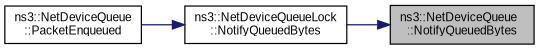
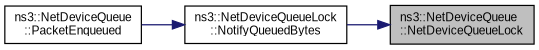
node "ns3::NetDeviceQueue ::NotifyQueuedBytes": label "ns3::NetDeviceQueue ::NotifyQueuedBytes" -> "ns3::NetDeviceQueue ::NetDeviceQueueLock"
